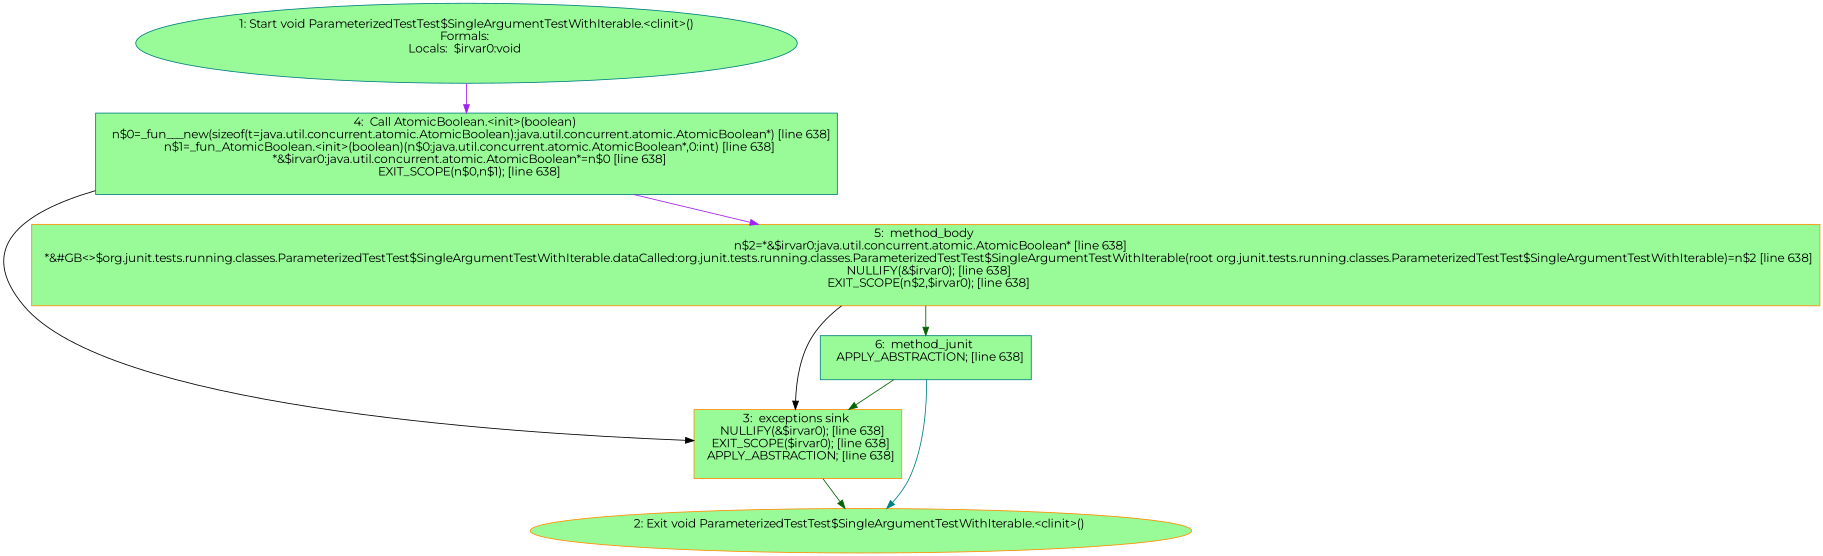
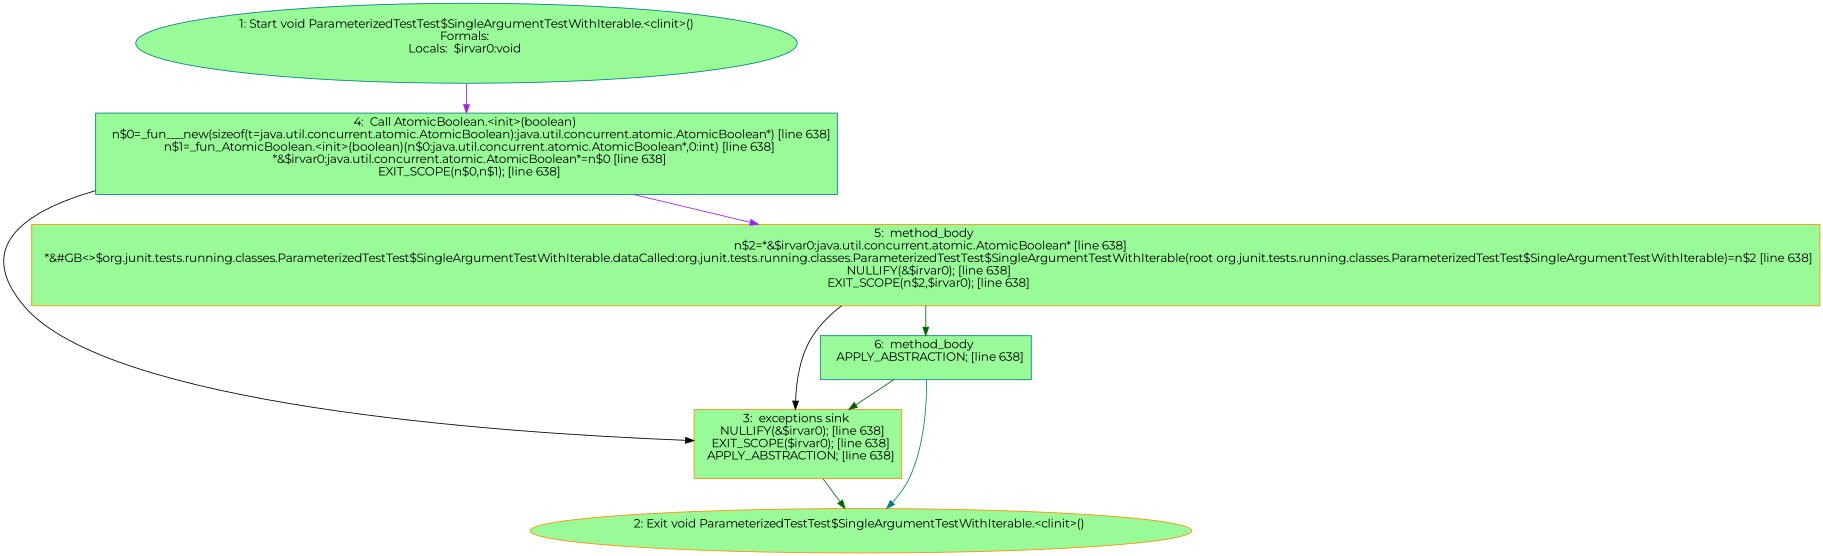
node "6:  method_junit APPLY_ABSTRACTION; [line 638]": label "6:  method_junit APPLY_ABSTRACTION; [line 638]" -> "6:  method_body APPLY_ABSTRACTION; [line 638]"
